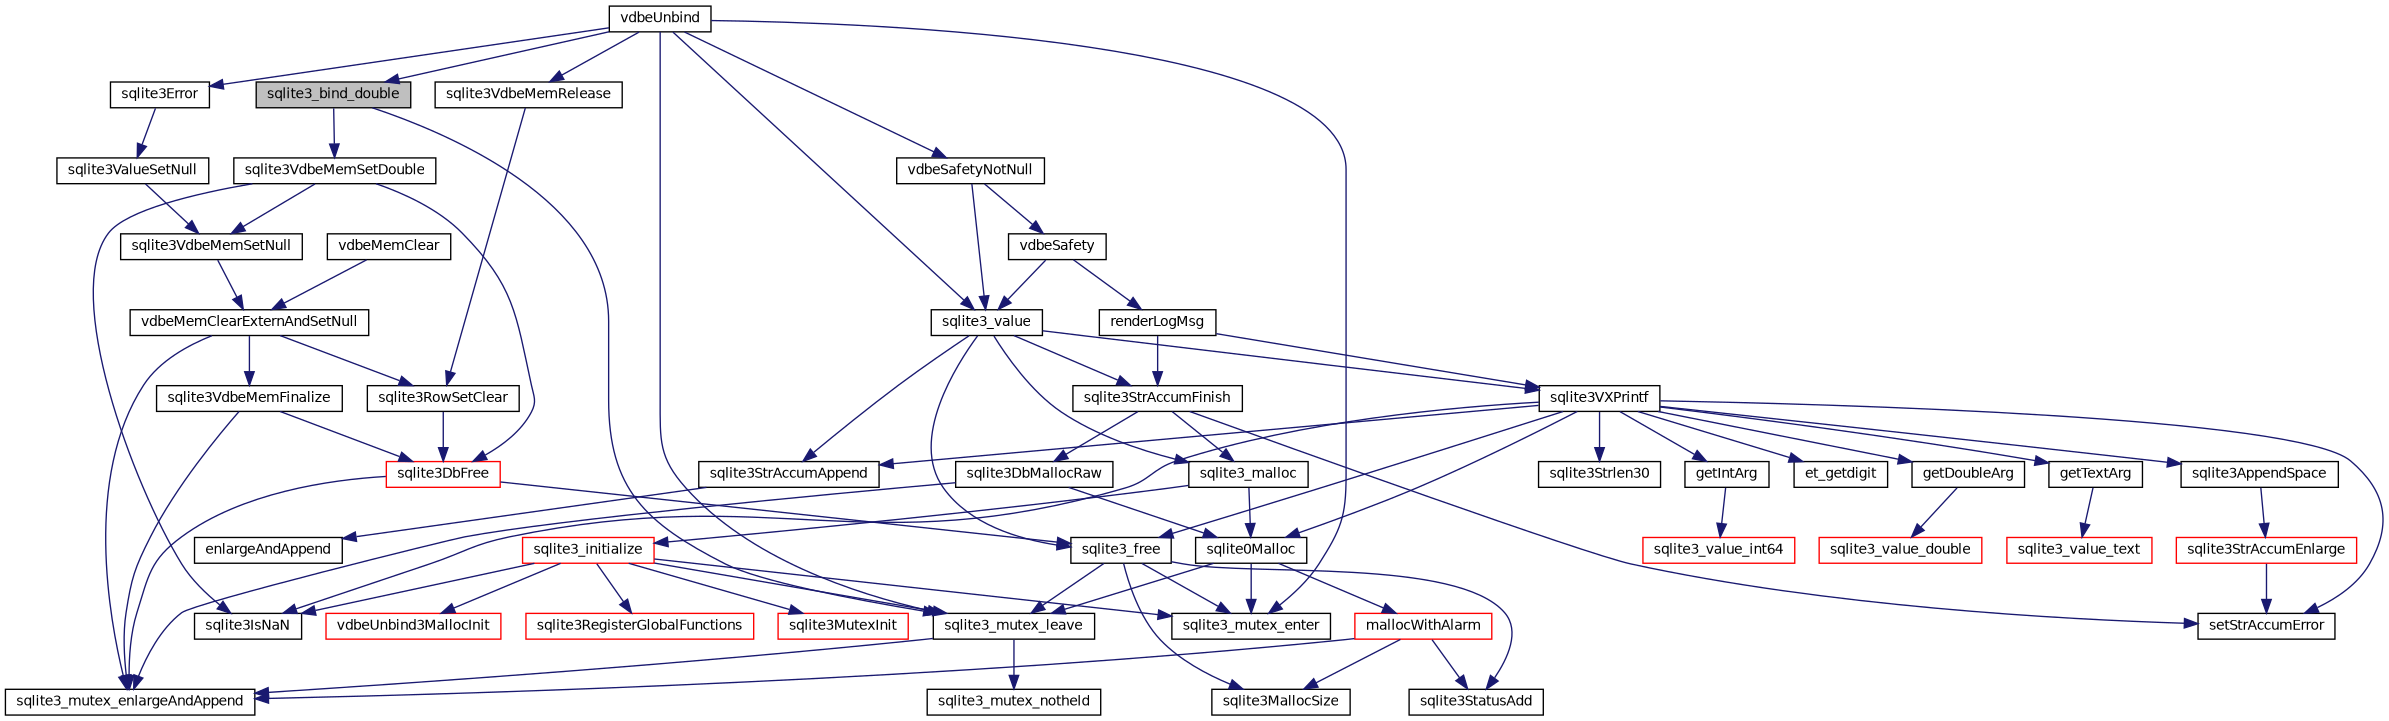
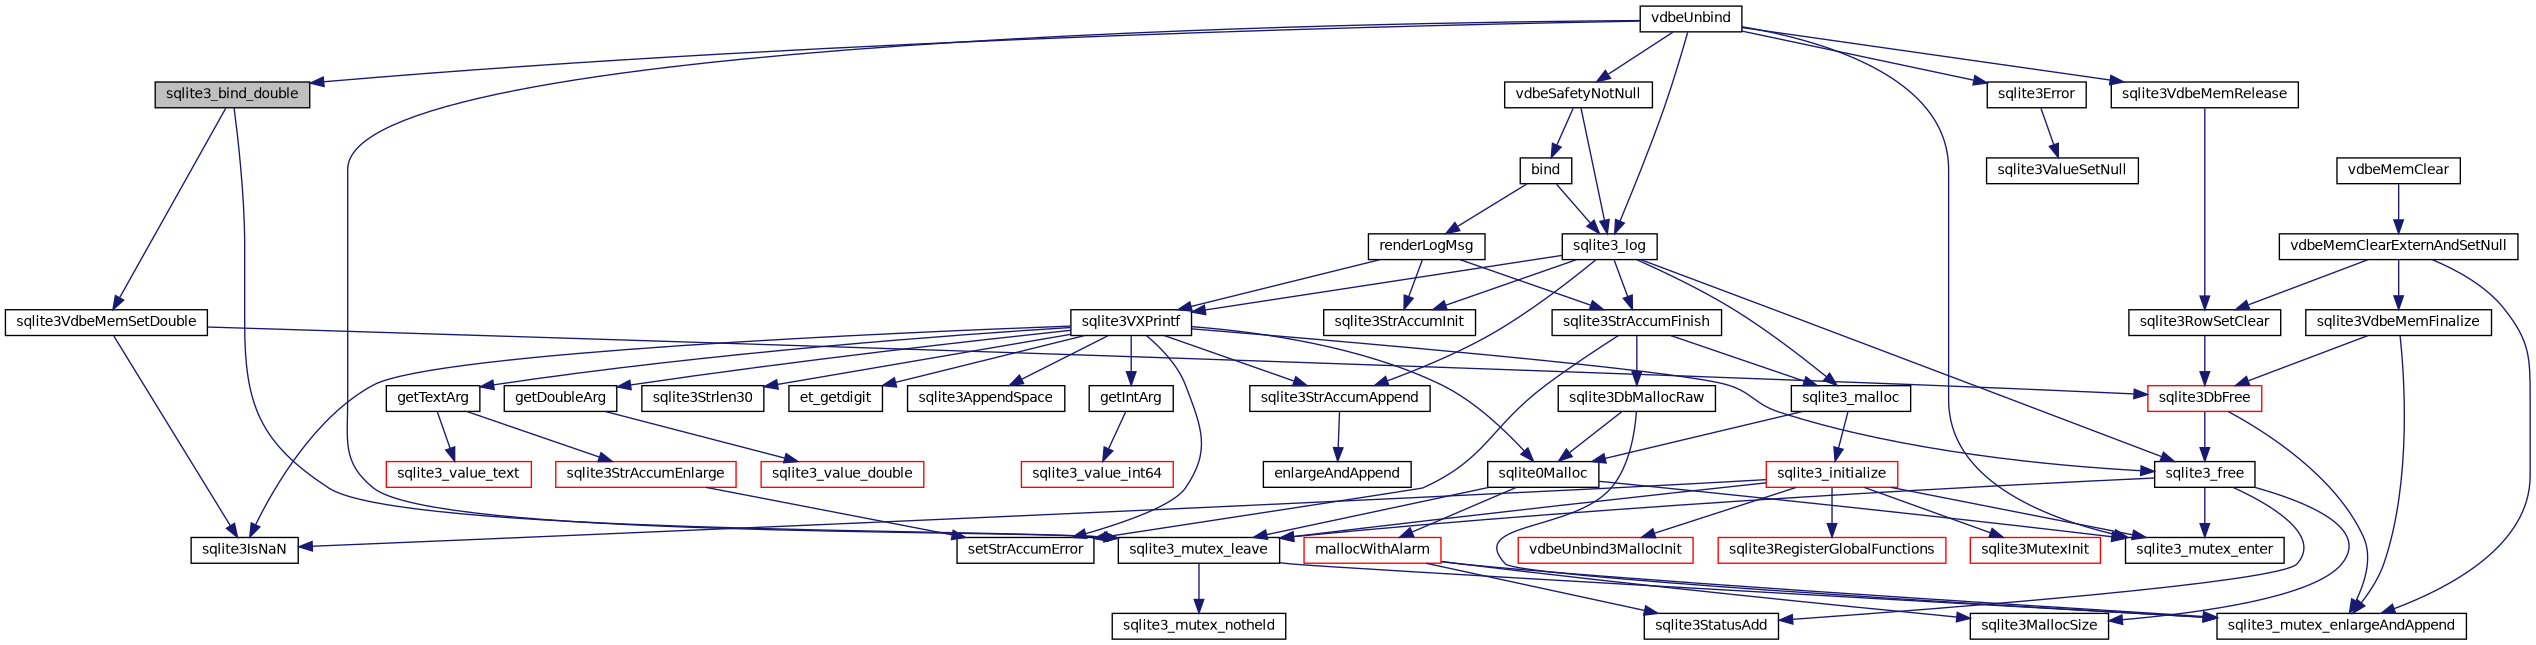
node "sqlite3VdbeMemSetNull": removed
node "vdbeSafety": label "vdbeSafety" -> "bind"
node "sqlite3_value": label "sqlite3_value" -> "sqlite3_log"
node "sqlite3StrAccumInit": added
edge "sqlite3AppendSpace" -> "sqlite3StrAccumEnlarge": now "getTextArg" -> "sqlite3StrAccumEnlarge"
